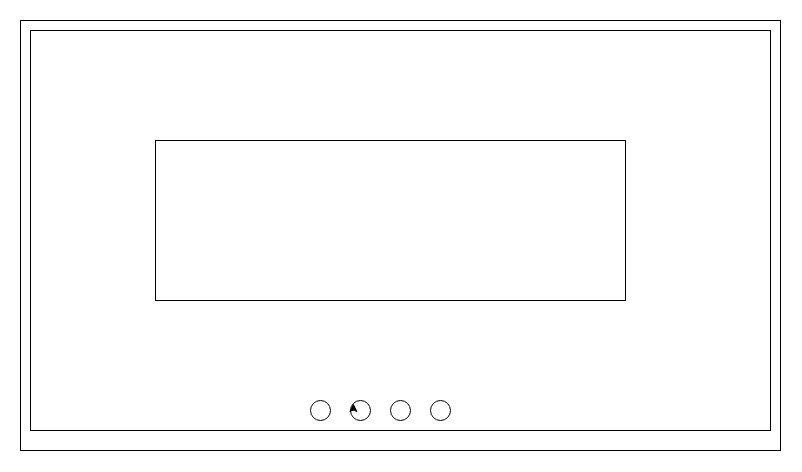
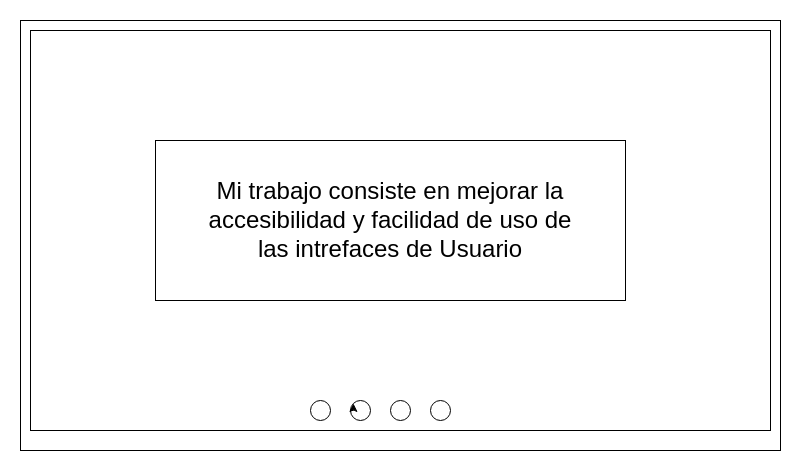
node "Mi trabajo consiste en mejorar la accesibilidad y facilidad de uso de las intrefaces de Usuario": added
